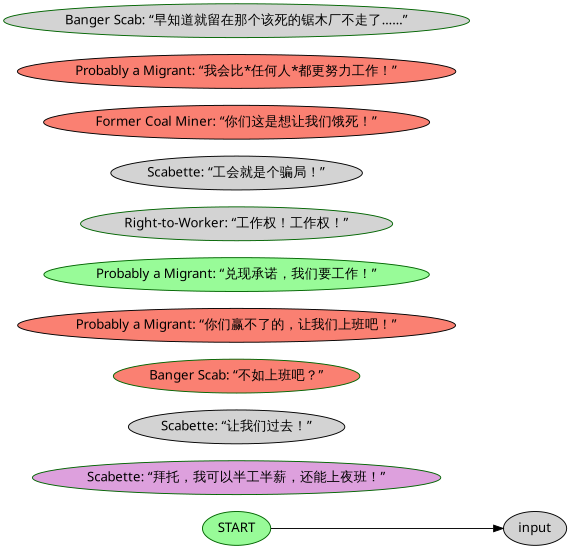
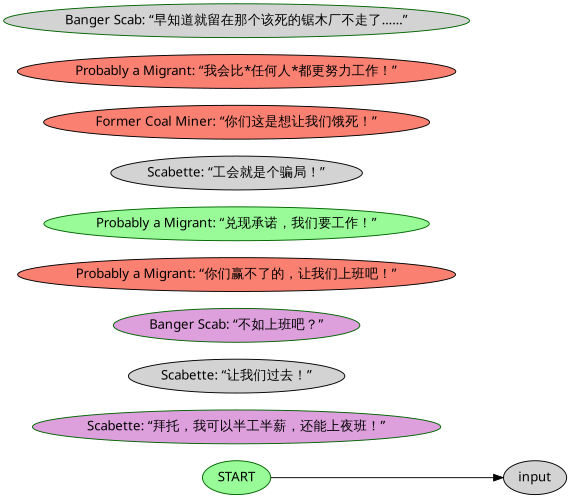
node "Right-to-Worker: “工作权！工作权！”": removed
node "Banger Scab: “不如上班吧？”": fillcolor salmon -> plum
